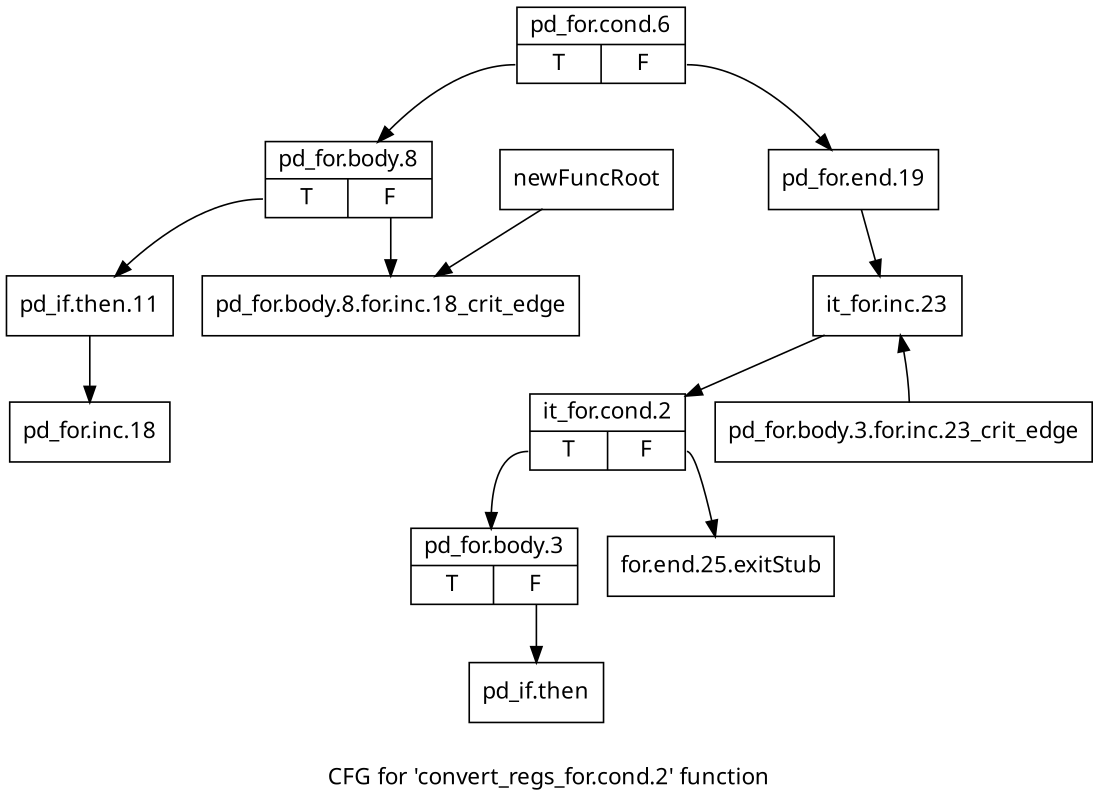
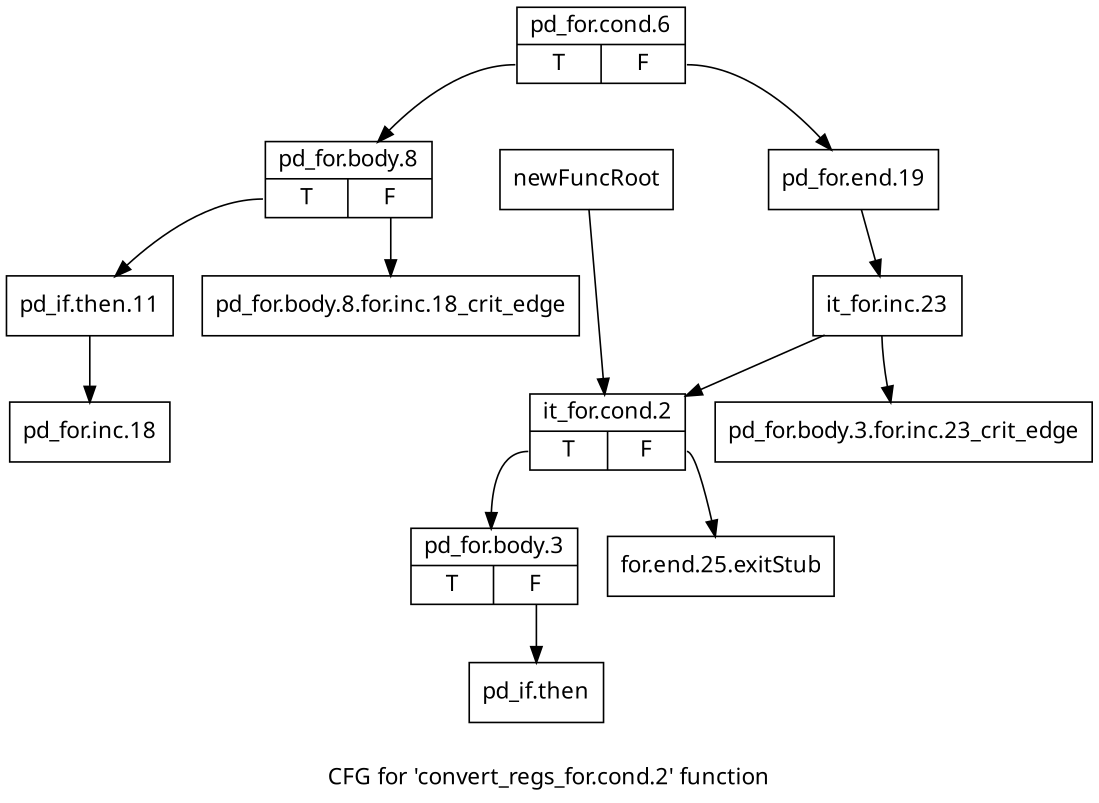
edge "newFuncRoot" -> "pd_for.body.8.for.inc.18_crit_edge": now "newFuncRoot" -> "it_for.cond.2"
edge "pd_for.body.3.for.inc.23_crit_edge" -> "it_for.inc.23": reversed
